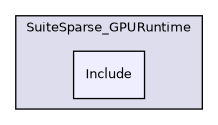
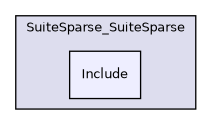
cluster "SuiteSparse_GPURuntime": label "SuiteSparse_GPURuntime" -> "SuiteSparse_SuiteSparse"
